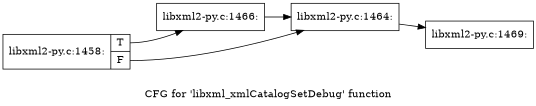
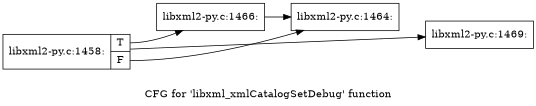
edge "libxml2-py.c:1464:" -> "libxml2-py.c:1469:": now "libxml2-py.c:1458:" -> "libxml2-py.c:1469:"
